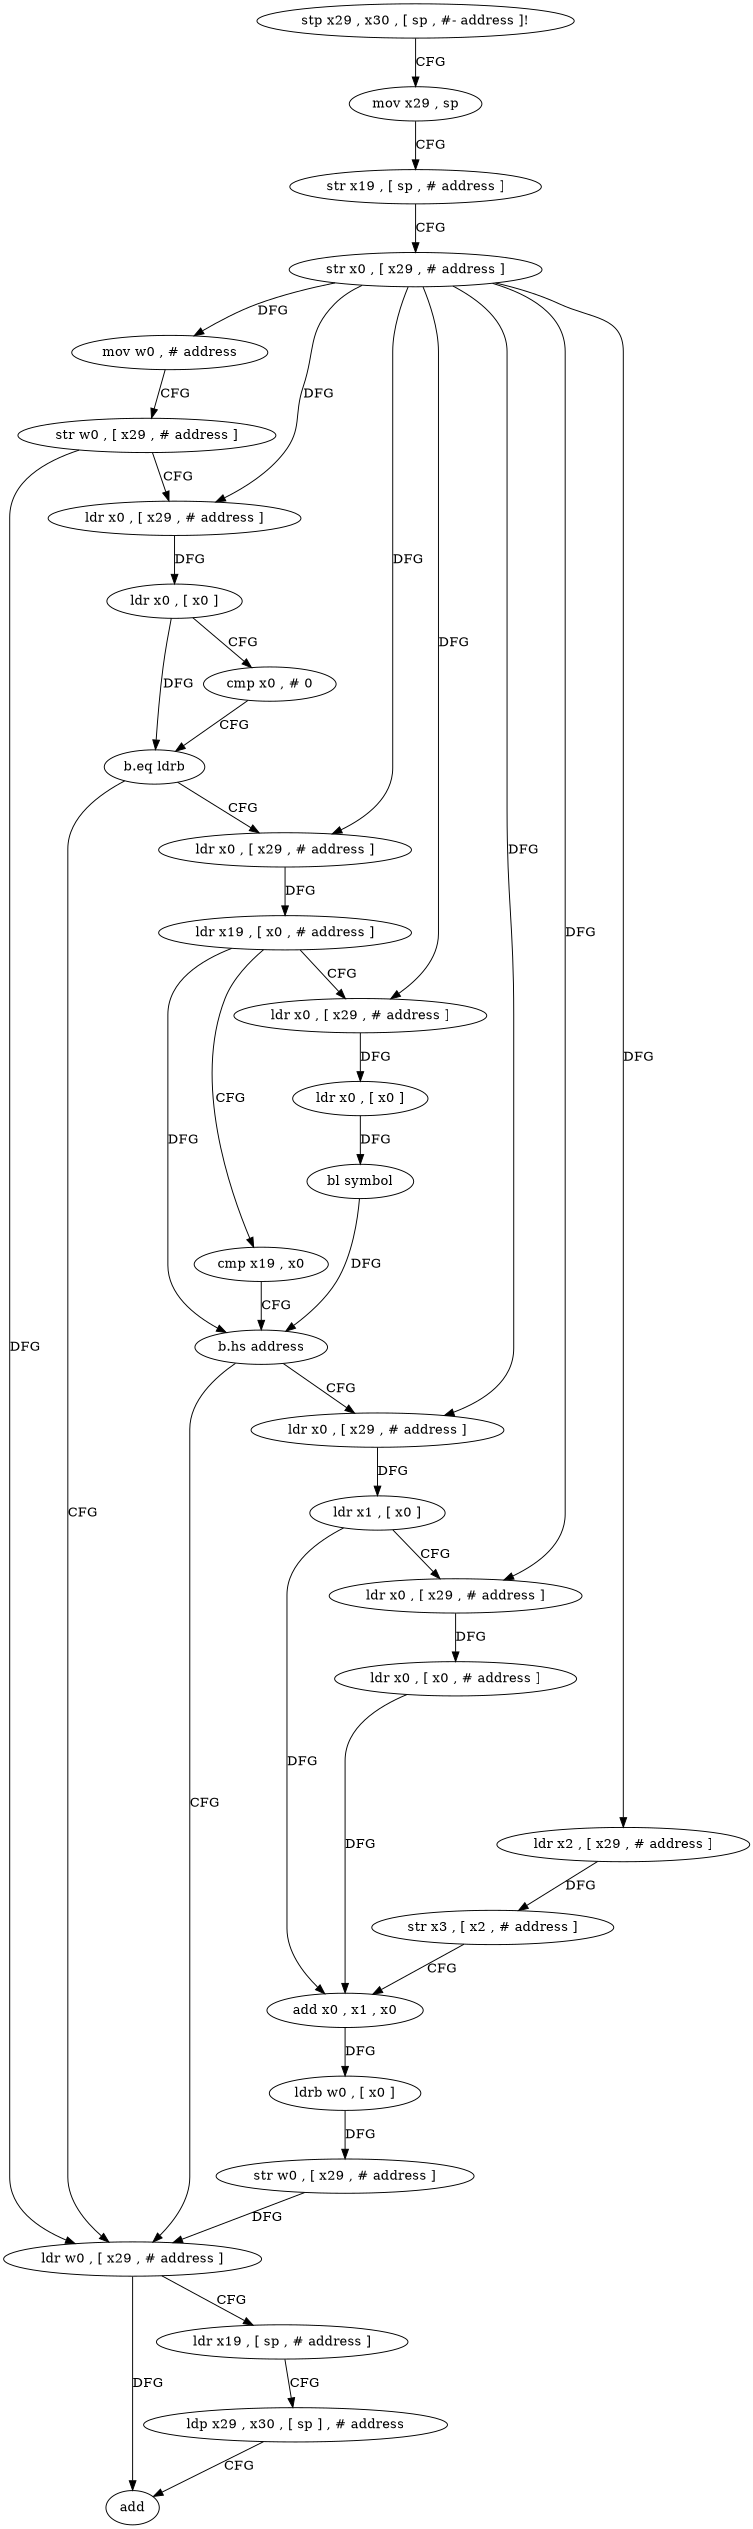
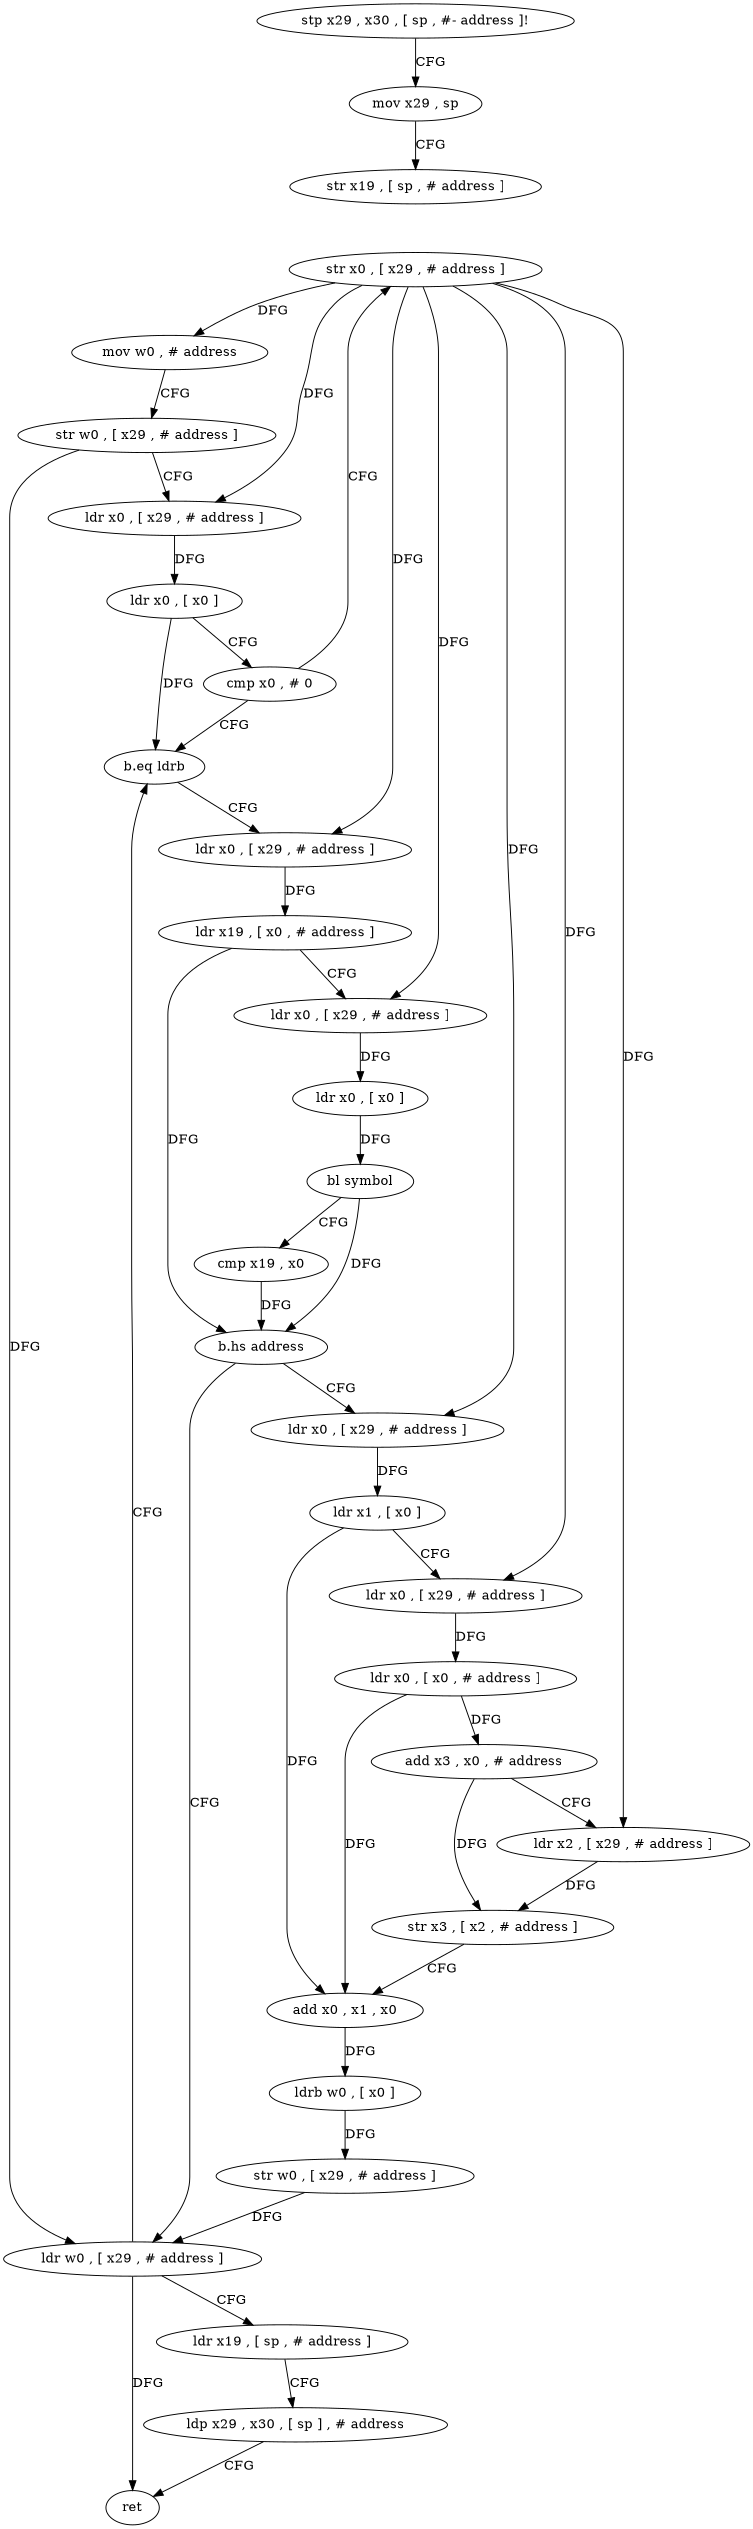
edge "str x19 , [ sp , # address ]" -> "str x0 , [ x29 , # address ]": now "cmp x0 , # 0" -> "str x0 , [ x29 , # address ]"
edge "ldr x19 , [ x0 , # address ]" -> "cmp x19 , x0": now "bl symbol" -> "cmp x19 , x0"
edge "cmp x19 , x0" -> "b.hs address": label "CFG" -> "DFG"
edge "b.eq ldrb" -> "ldr w0 , [ x29 , # address ]": reversed
node "add x3 , x0 , # address": added
node "add": label "add" -> "ret"
